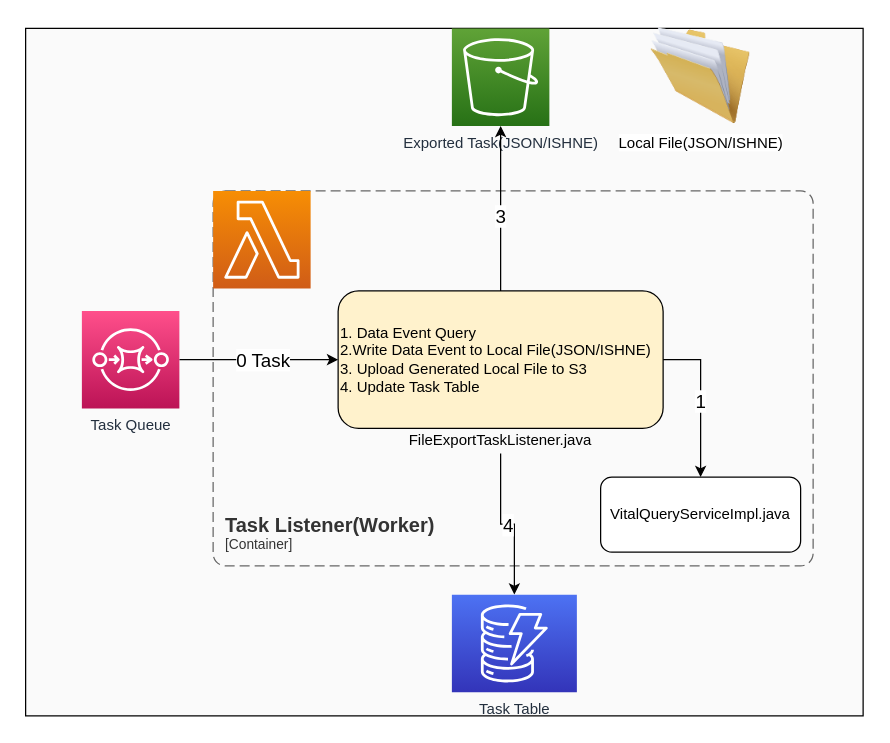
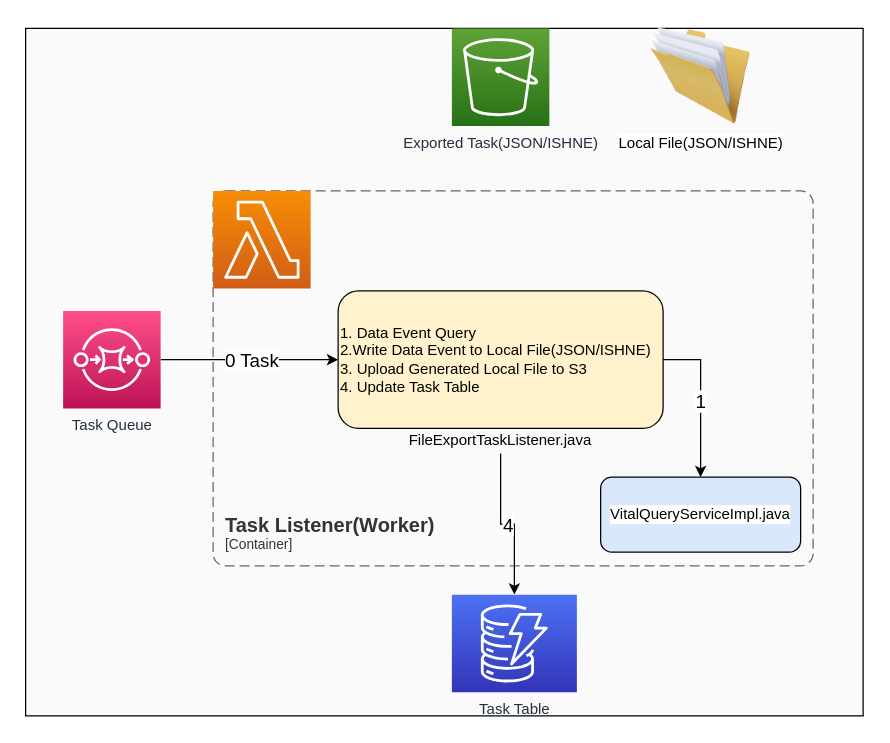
edge "1. Data Event Query 2.Write Data Event to Local File(JSON/ISHNE) 3. Upload Generated Local File to S3 4. Update Task Table" -> "Exported Task(JSON/ISHNE)": removed, label "3"
node "Task Queue": moved (131, 359) -> (112, 359)
node "VitalQueryServiceImpl.java": fillcolor #ffffff -> #dae8fc
